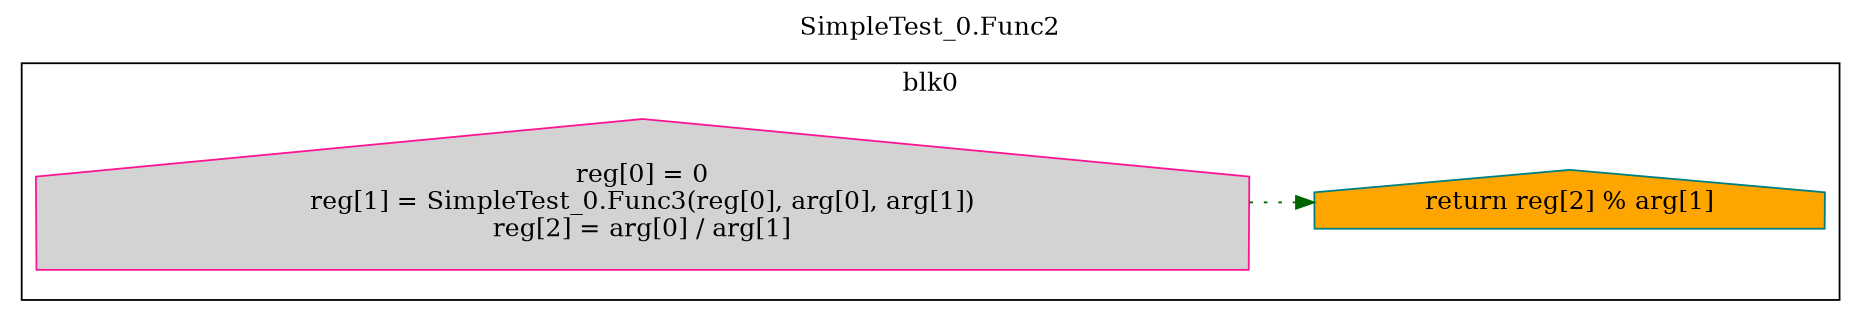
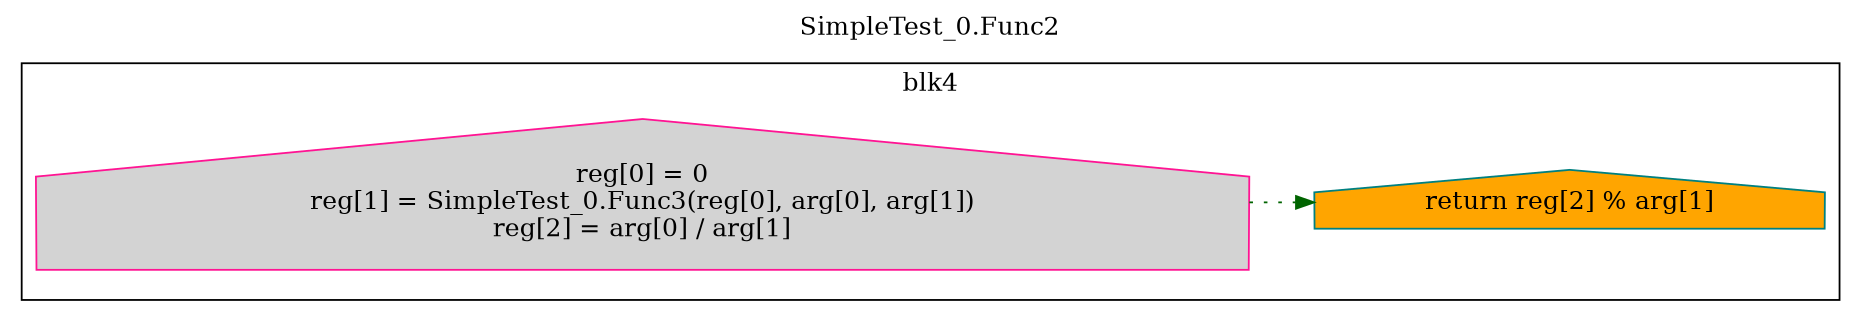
cluster "blk0": label "blk0" -> "blk4"
